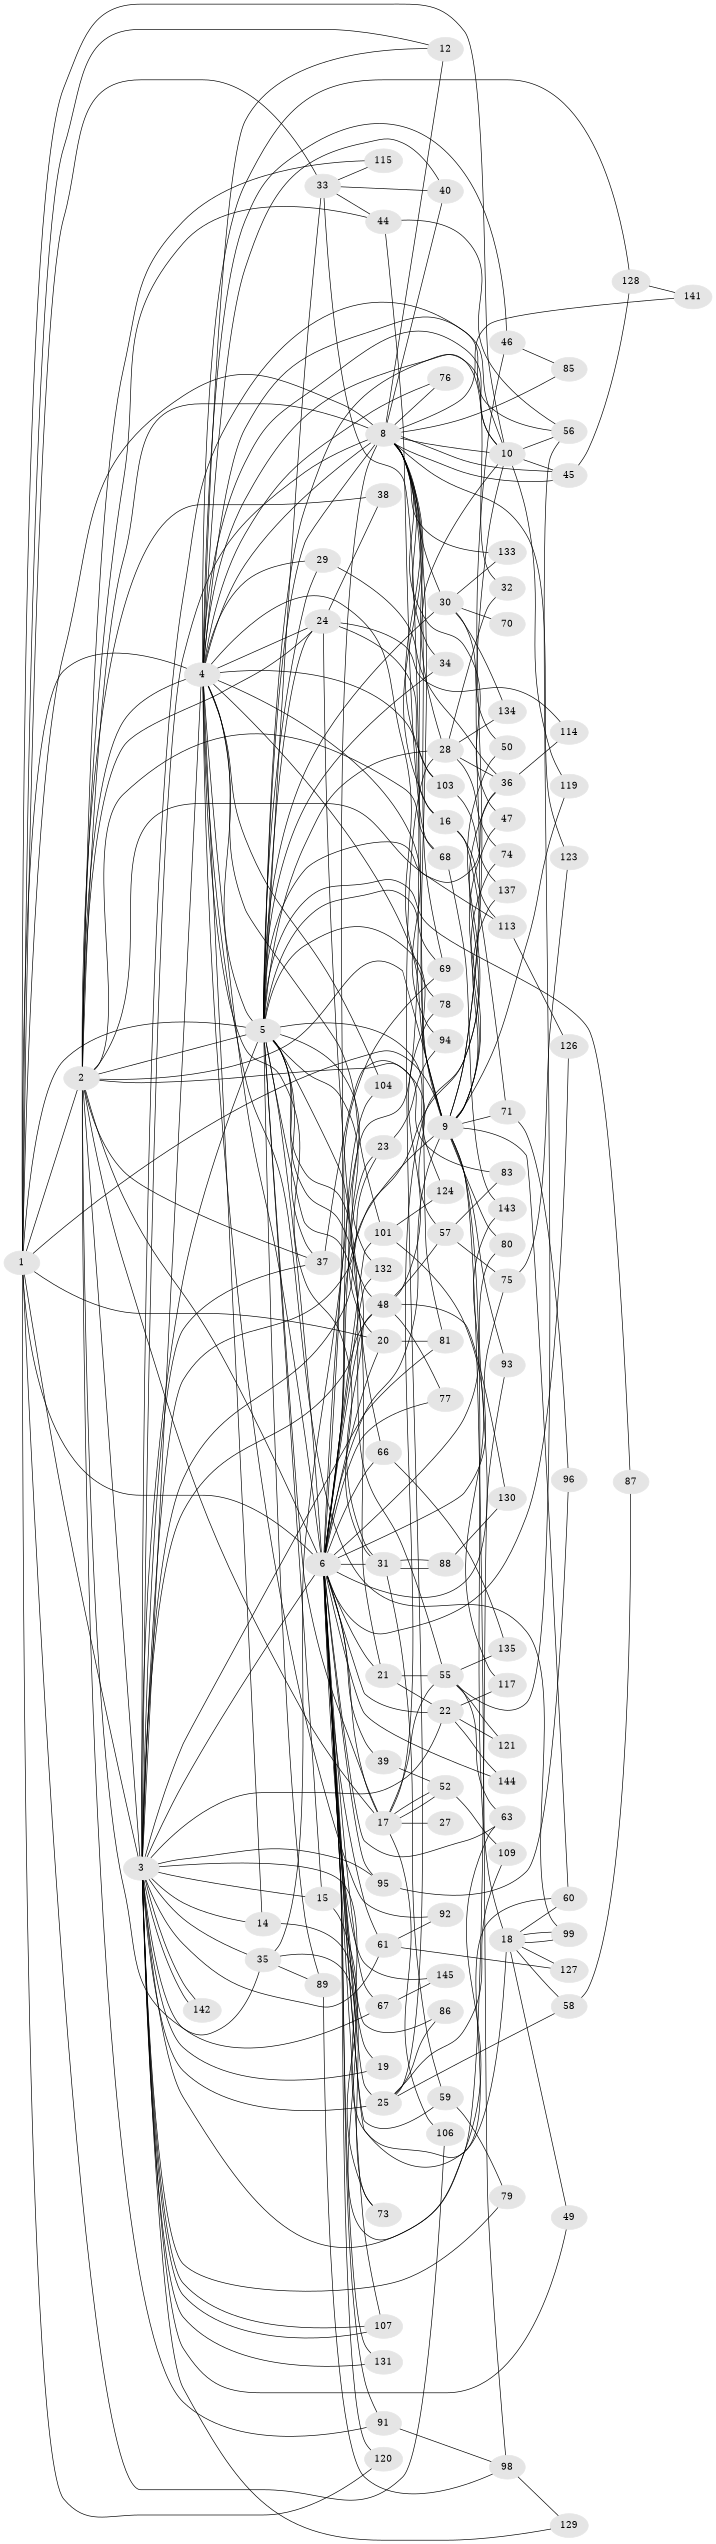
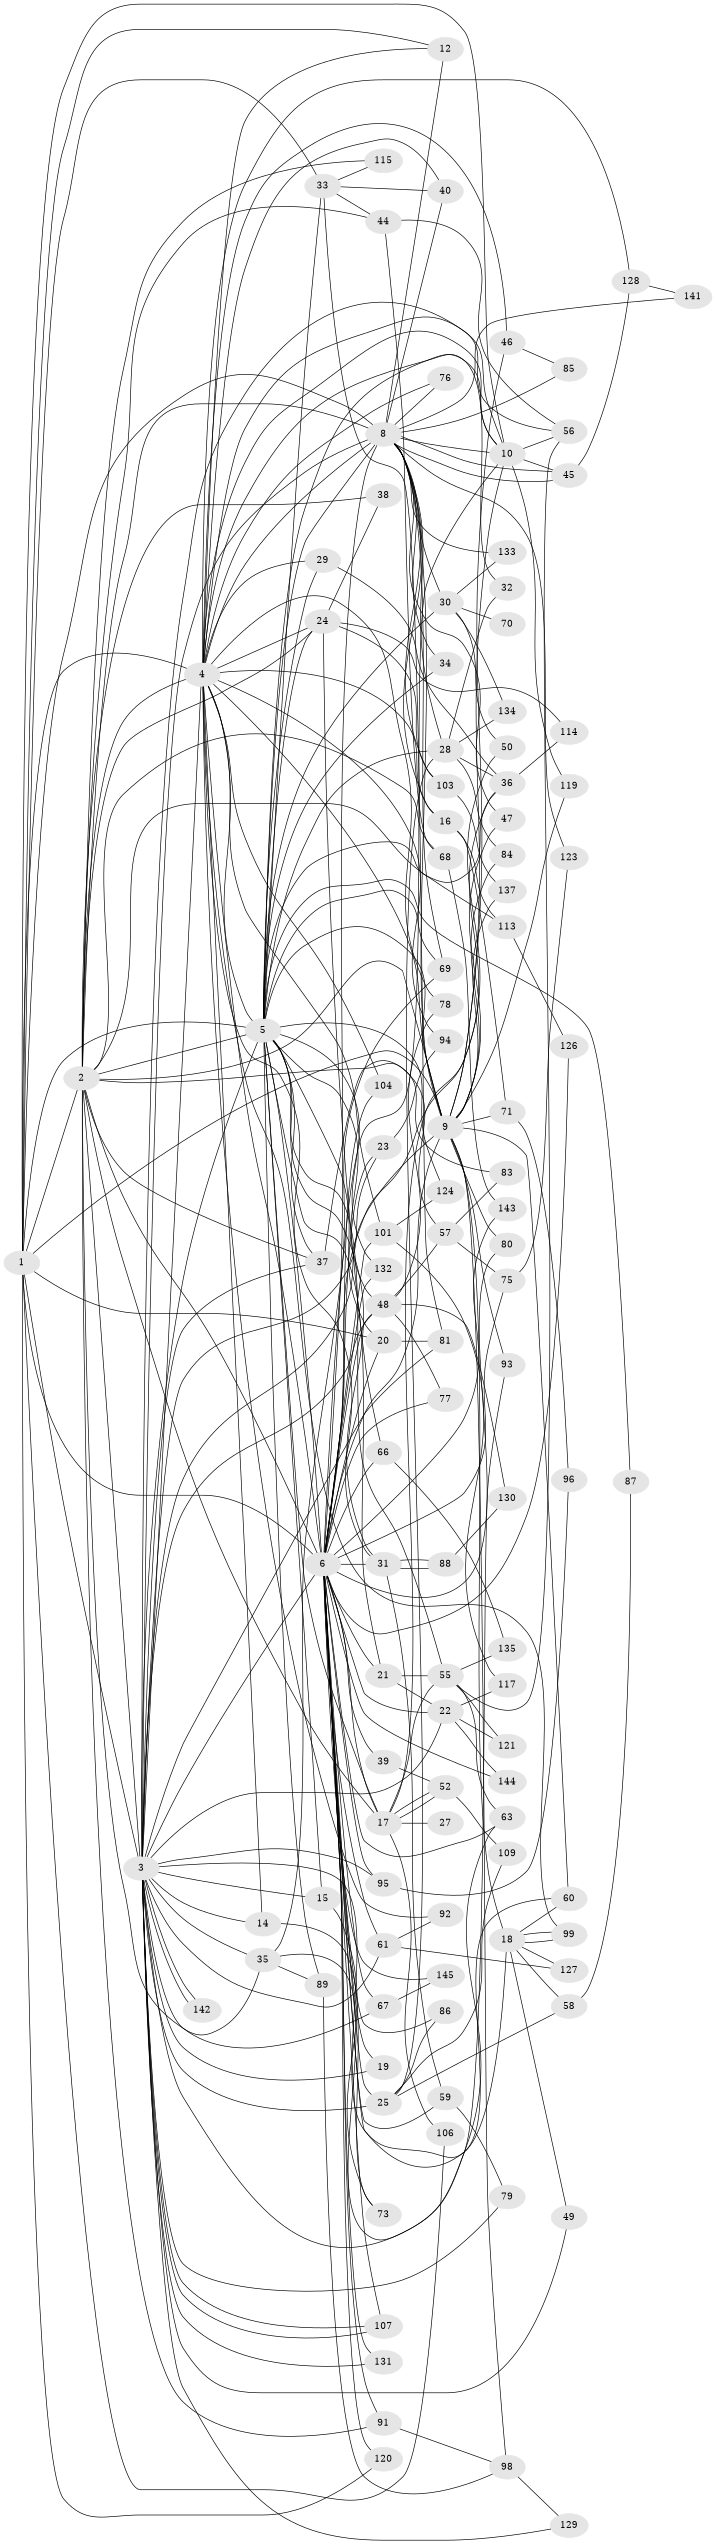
node "74": label "74" -> "84"
